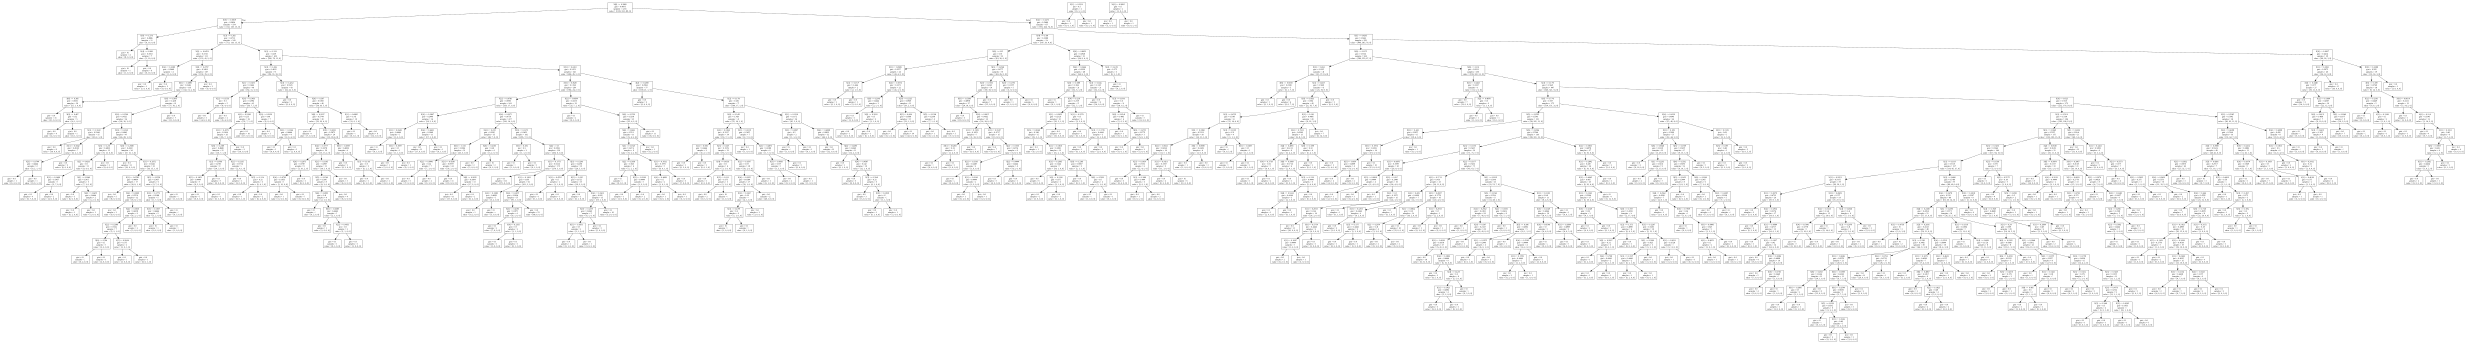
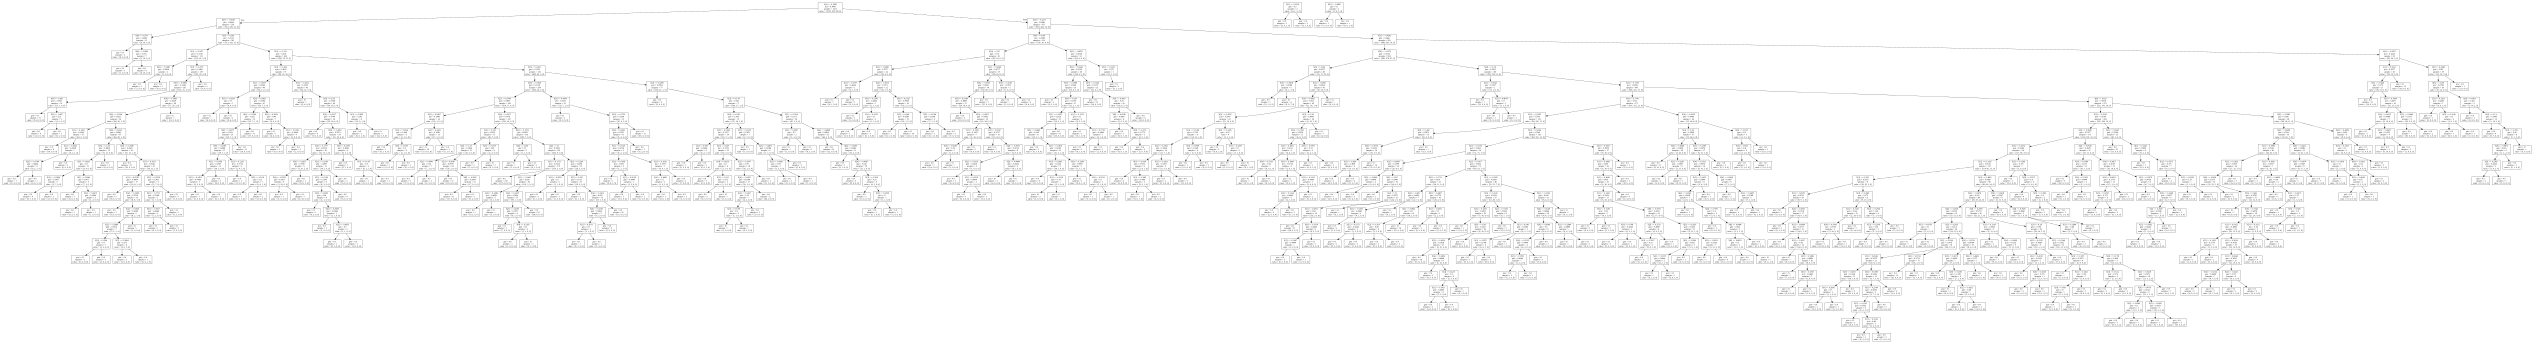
node "gini = 0.0 samples = 9 value = [14, 0, 0, 0]": added
edge "X[2] <= 0.2917 gini = 0.32 samples = 3 value = [0, 4, 1, 0]" -> "X[6] <= 0.708 gini = 0.4444 samples = 2 value = [0, 2, 1, 0]": reversed
